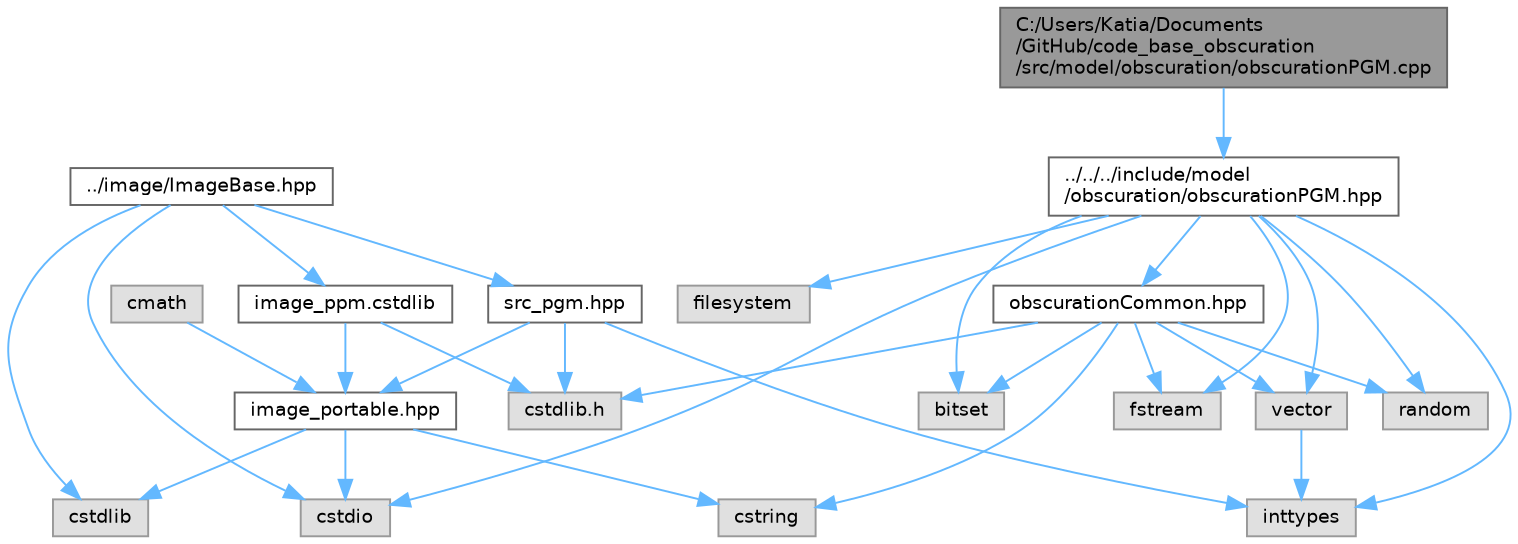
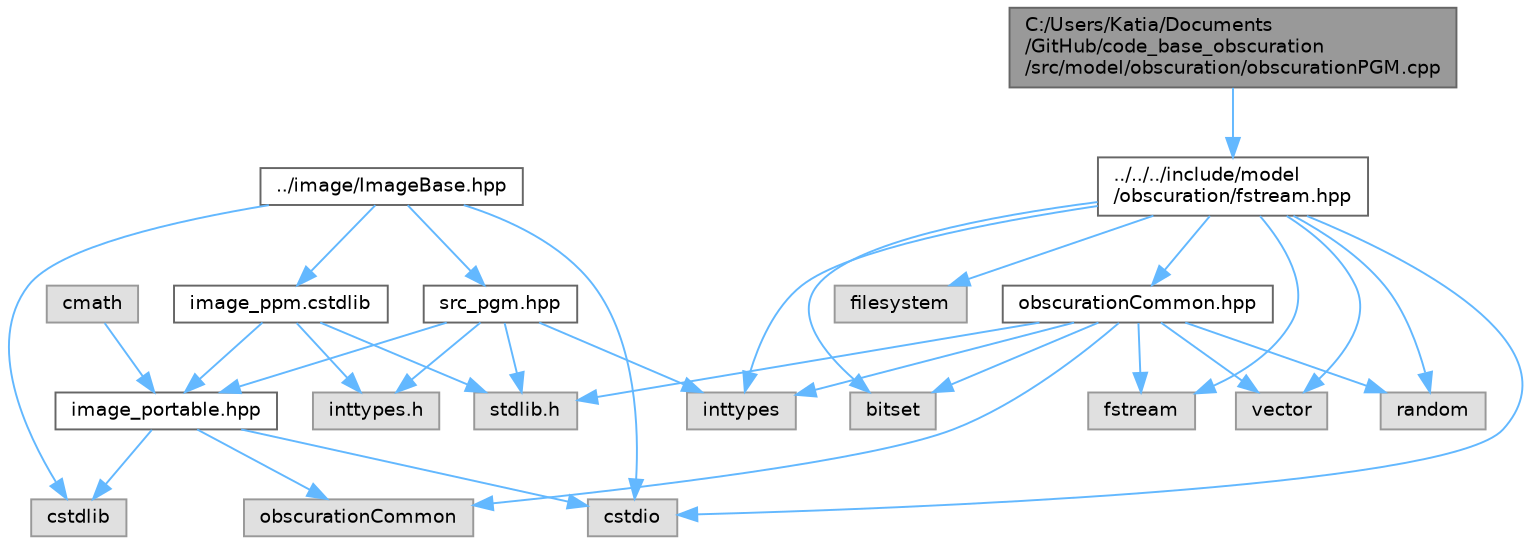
node "../../../include/model /obscuration/obscurationPGM.hpp": label "../../../include/model /obscuration/obscurationPGM.hpp" -> "../../../include/model /obscuration/fstream.hpp"
node "inttypes.h": added
node "cstdlib.h": label "cstdlib.h" -> "stdlib.h"
edge "vector" -> "inttypes": now "obscurationCommon.hpp" -> "inttypes"
node "cstring": label "cstring" -> "obscurationCommon"
